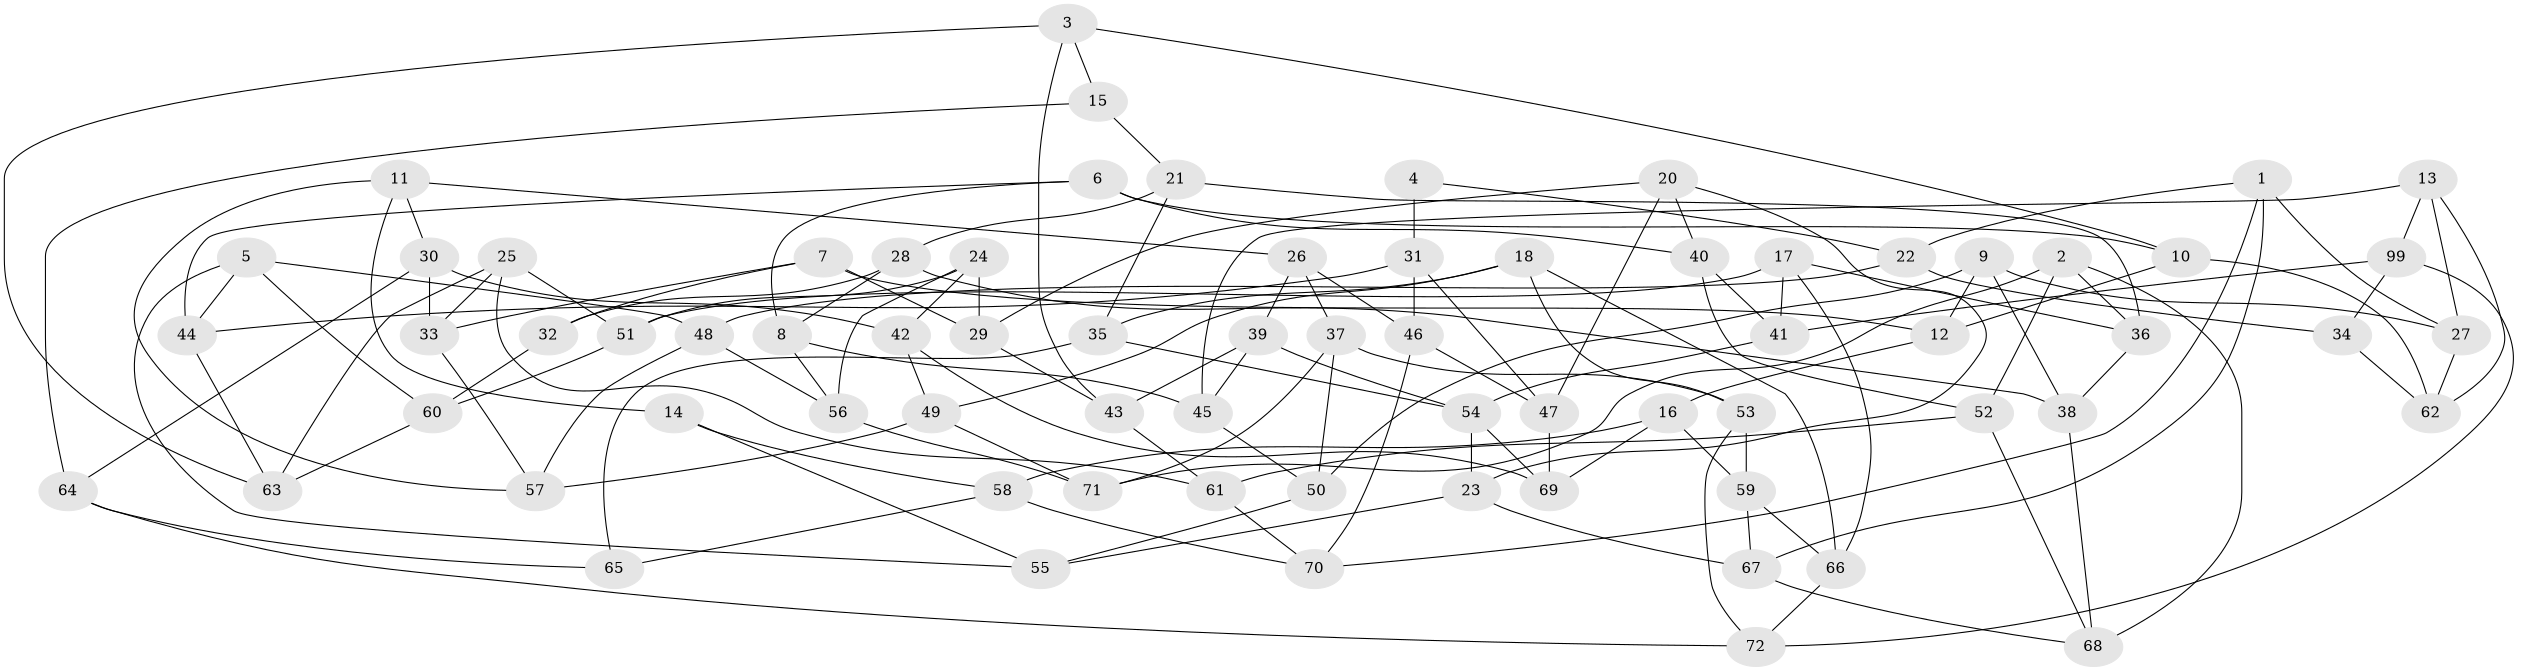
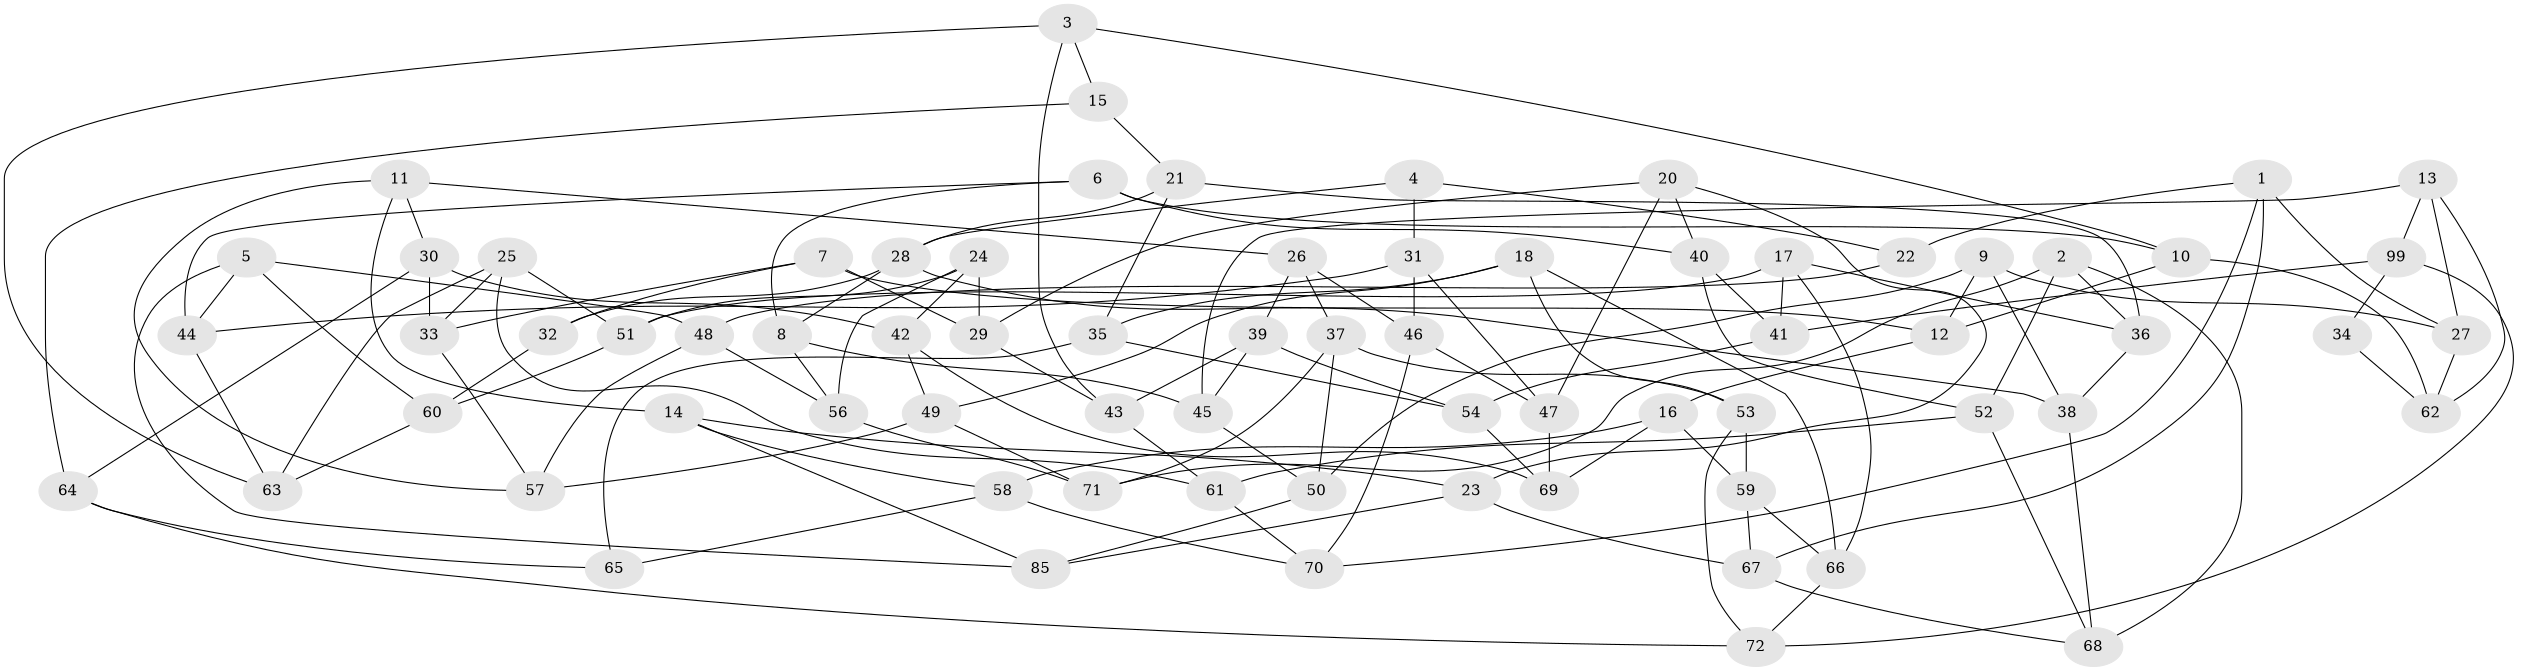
edge "4" -- "28": added
edge "22" -- "34": removed
edge "54" -- "23": now "14" -- "23"
node "55": label "55" -> "85"
